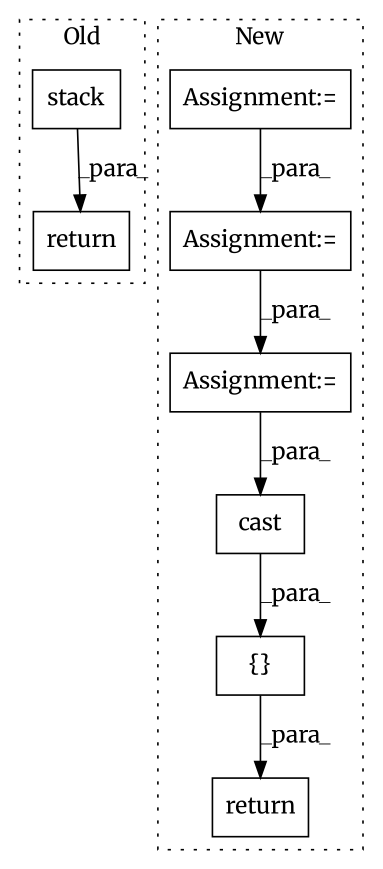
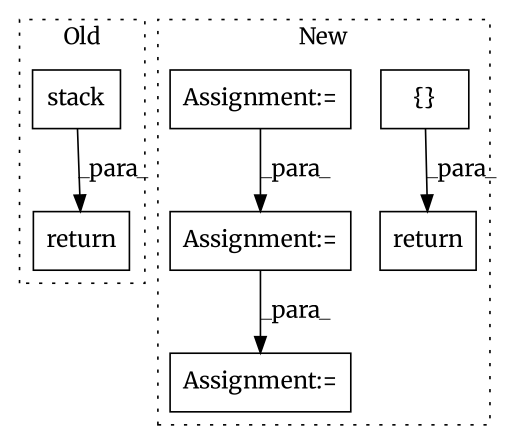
node "cast": removed
